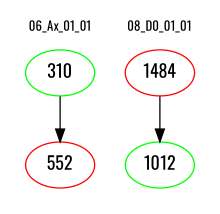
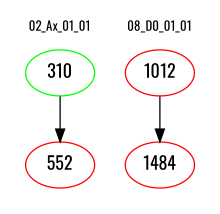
cluster "06_Ax_01_01": label "06_Ax_01_01" -> "02_Ax_01_01"
edge "1484" -> "1012": reversed
node "1012": color green -> red
